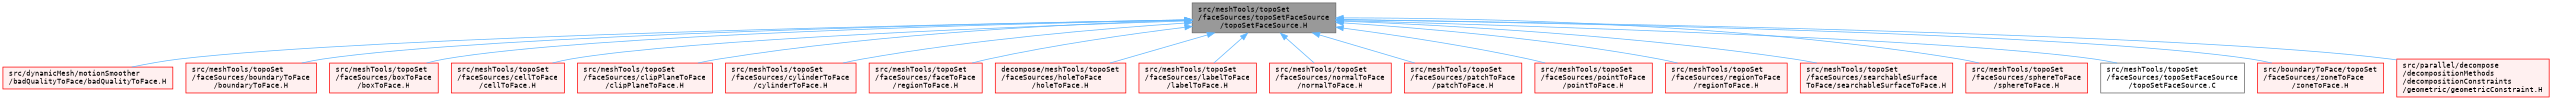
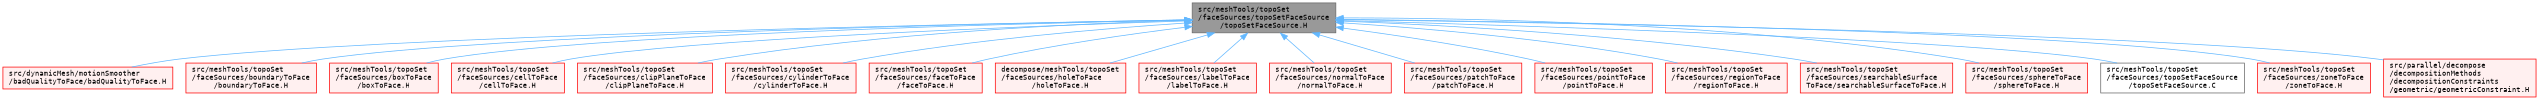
node "src/meshTools/topoSet /faceSources/faceToFace /regionToFace.H": label "src/meshTools/topoSet /faceSources/faceToFace /regionToFace.H" -> "src/meshTools/topoSet /faceSources/faceToFace /faceToFace.H"
node "src/boundaryToFace/topoSet /faceSources/zoneToFace /zoneToFace.H": label "src/boundaryToFace/topoSet /faceSources/zoneToFace /zoneToFace.H" -> "src/meshTools/topoSet /faceSources/zoneToFace /zoneToFace.H"
